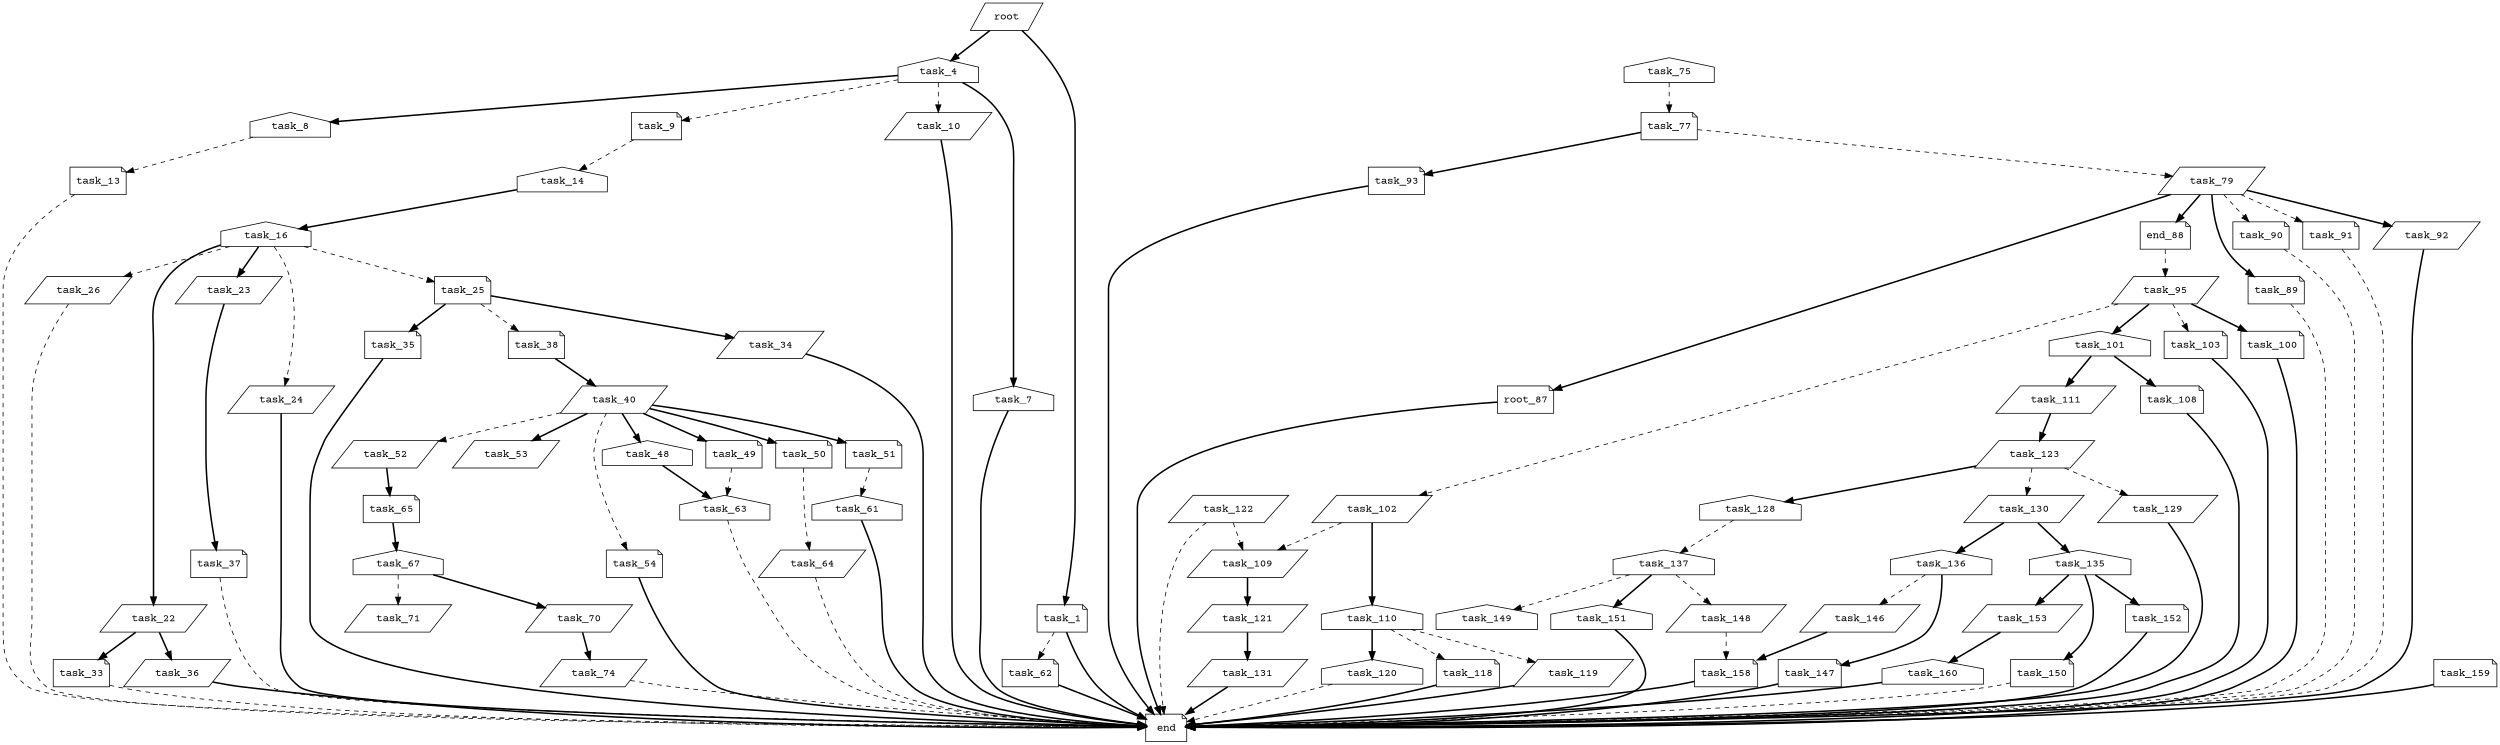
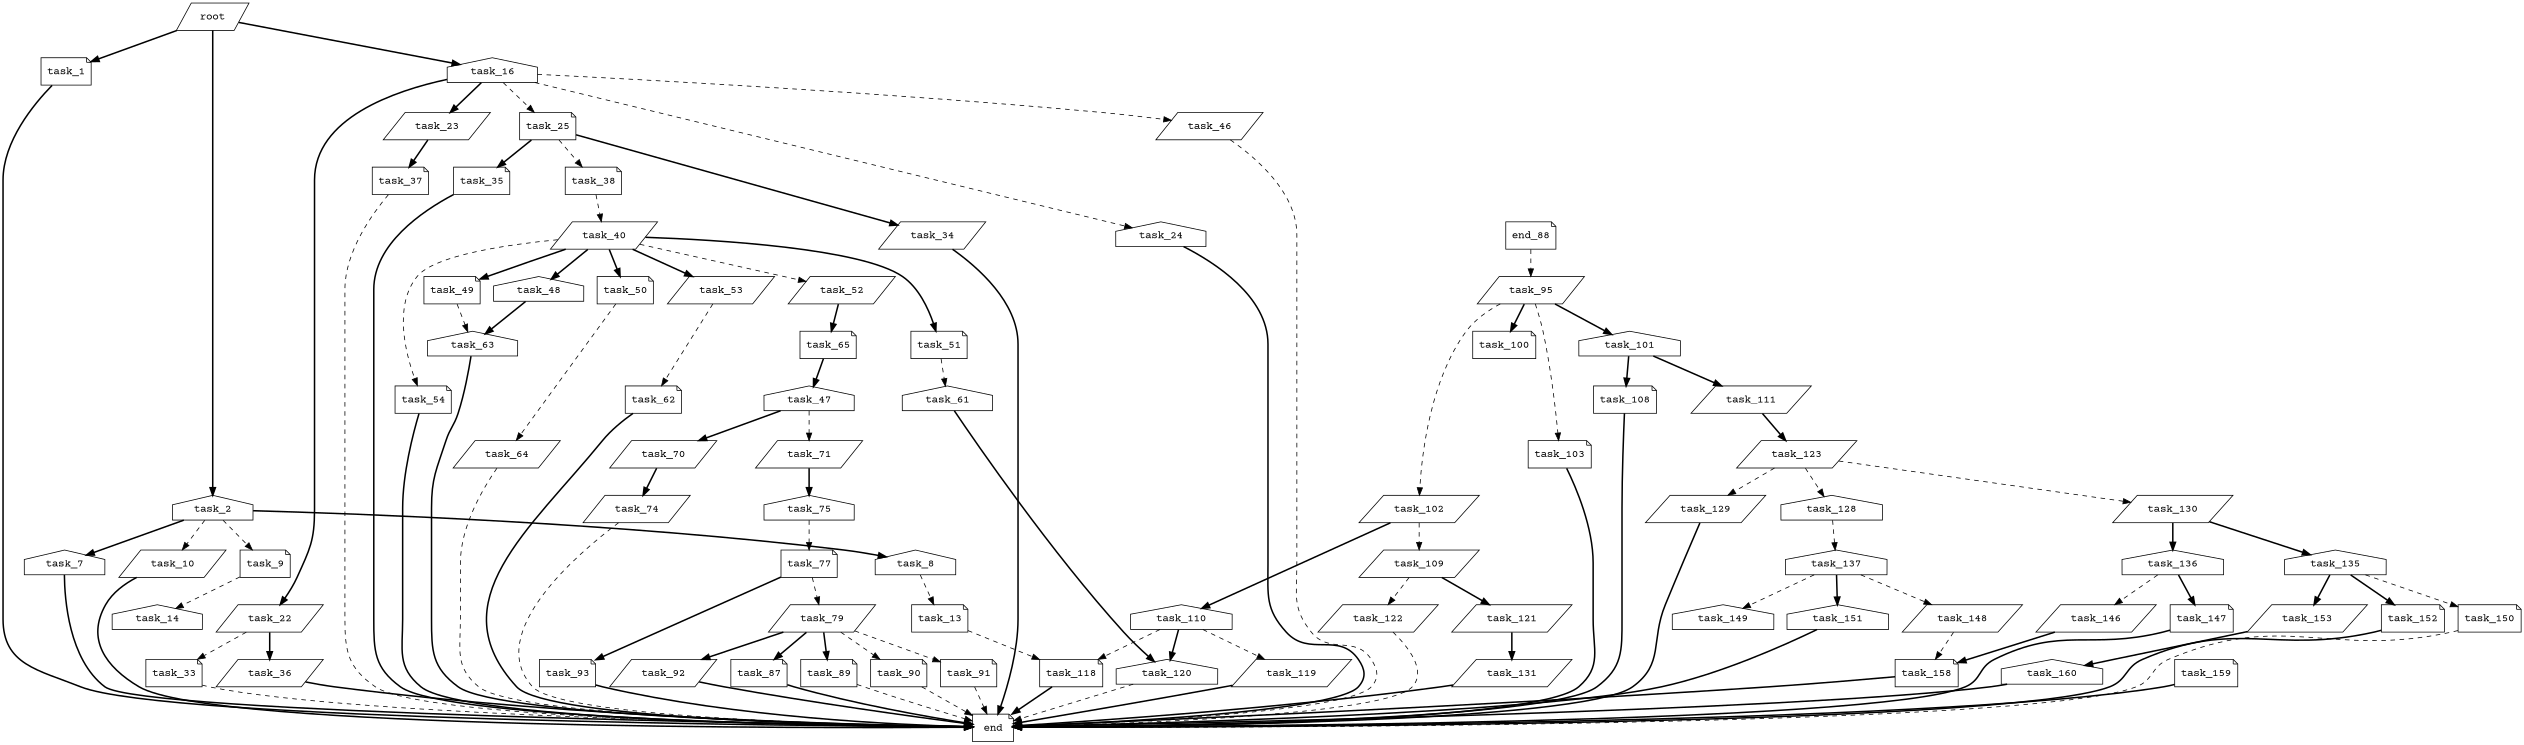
node "task_4": label "task_4" -> "task_2"
edge "task_79" -> "end_88": removed
edge "task_14" -> "task_16": now "root" -> "task_16"
node "task_26": label "task_26" -> "task_46"
edge "task_38" -> "task_40": style bold -> dashed
node "task_24": shape parallelogram -> house
node "root_87": label "root_87" -> "task_87"
edge "task_71" -> "task_75": added
edge "task_123" -> "task_128": style bold -> dashed
edge "task_122" -> "task_109": reversed
node "task_67": label "task_67" -> "task_47"
edge "task_135" -> "task_150": style bold -> dashed
edge "task_1" -> "task_62": now "task_53" -> "task_62"
edge "task_22" -> "task_33": style bold -> dashed
edge "task_100" -> "end": removed
edge "task_13" -> "end": now "task_13" -> "task_118"
edge "task_63" -> "end": style dashed -> bold
edge "task_61" -> "end": now "task_61" -> "task_120"
